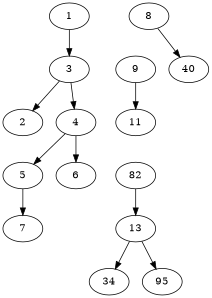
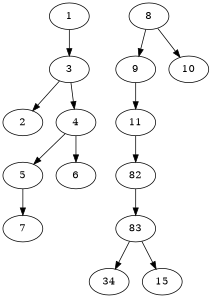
edge "8" -> "9": added
node "40": label "40" -> "10"
edge "11" -> "82": added
node "13": label "13" -> "83"
node "95": label "95" -> "15"
